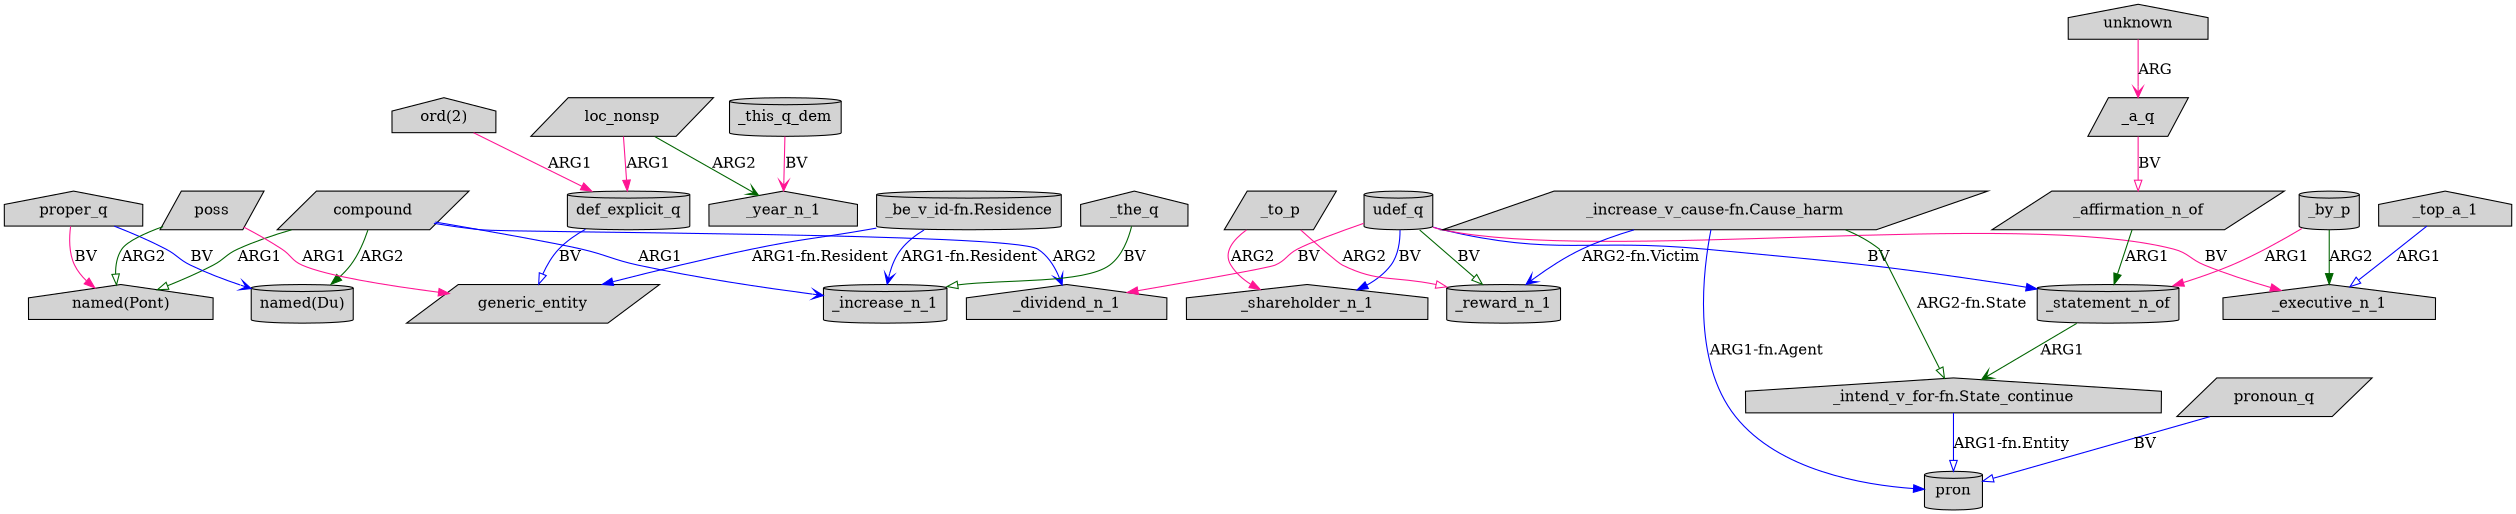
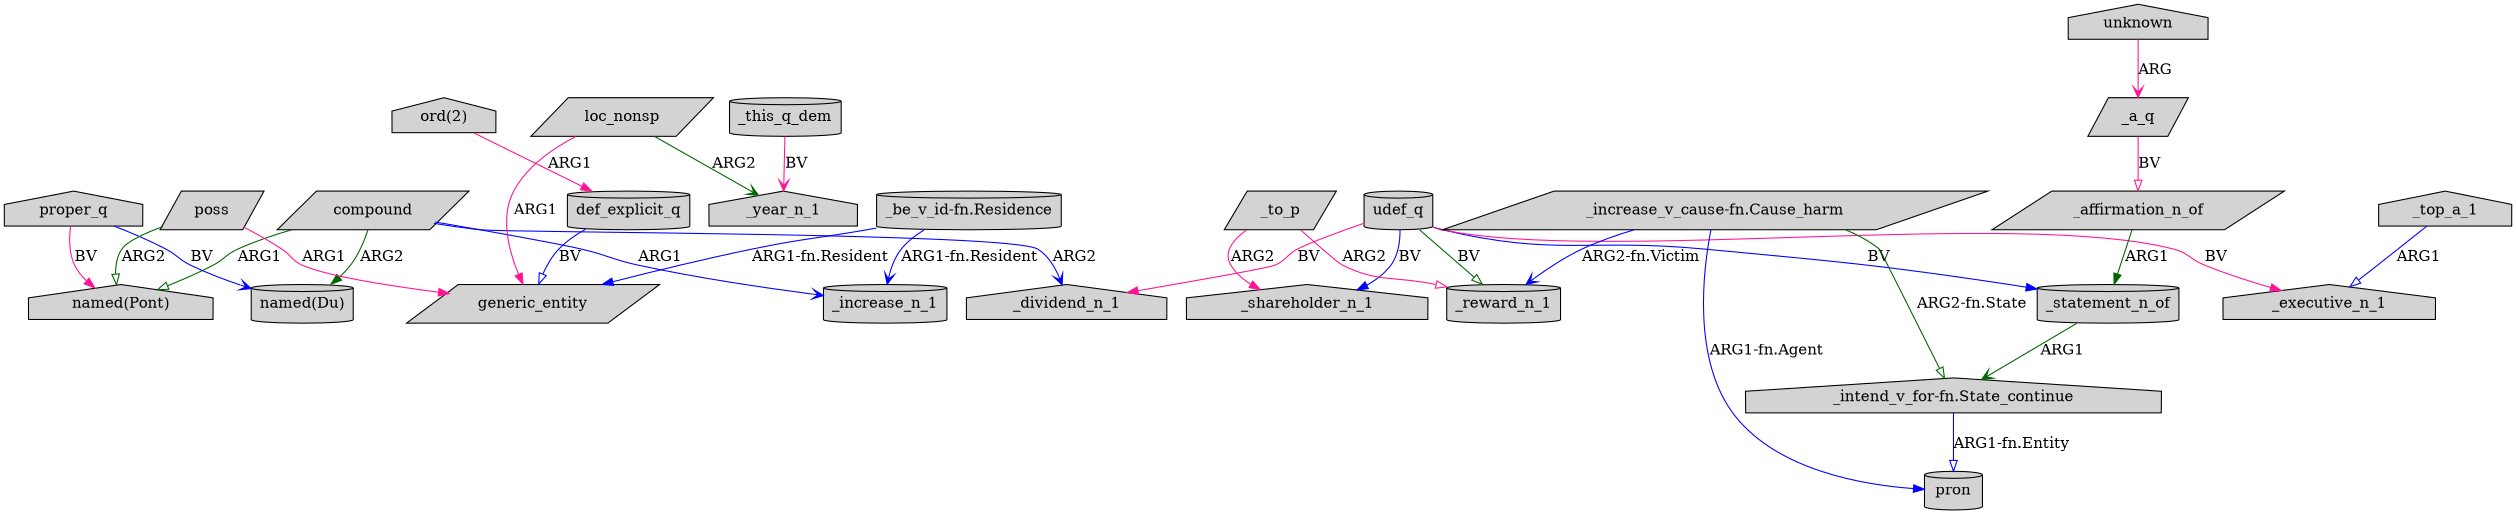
edge "loc_nonsp" -> "def_explicit_q": now "loc_nonsp" -> "generic_entity"
node "_the_q": removed
node "_by_p": removed
node "pronoun_q": removed
